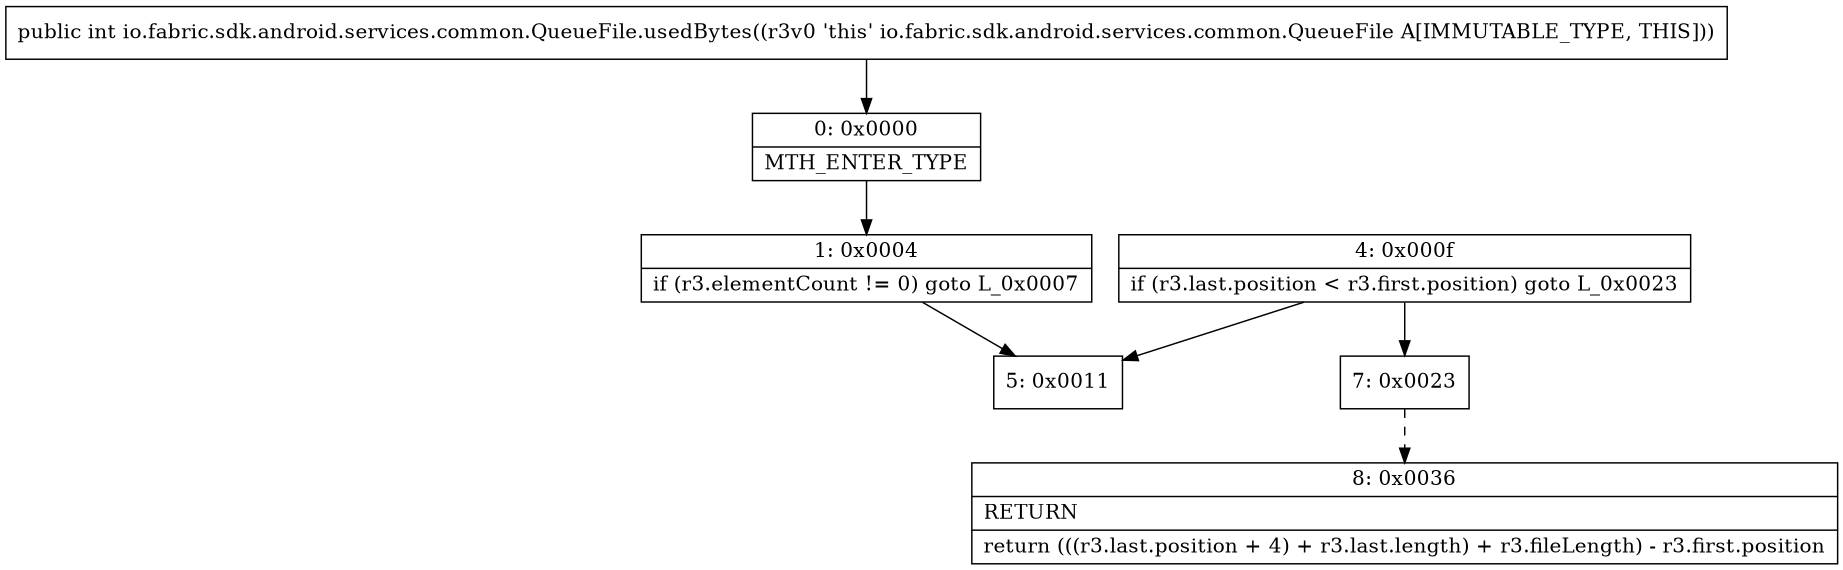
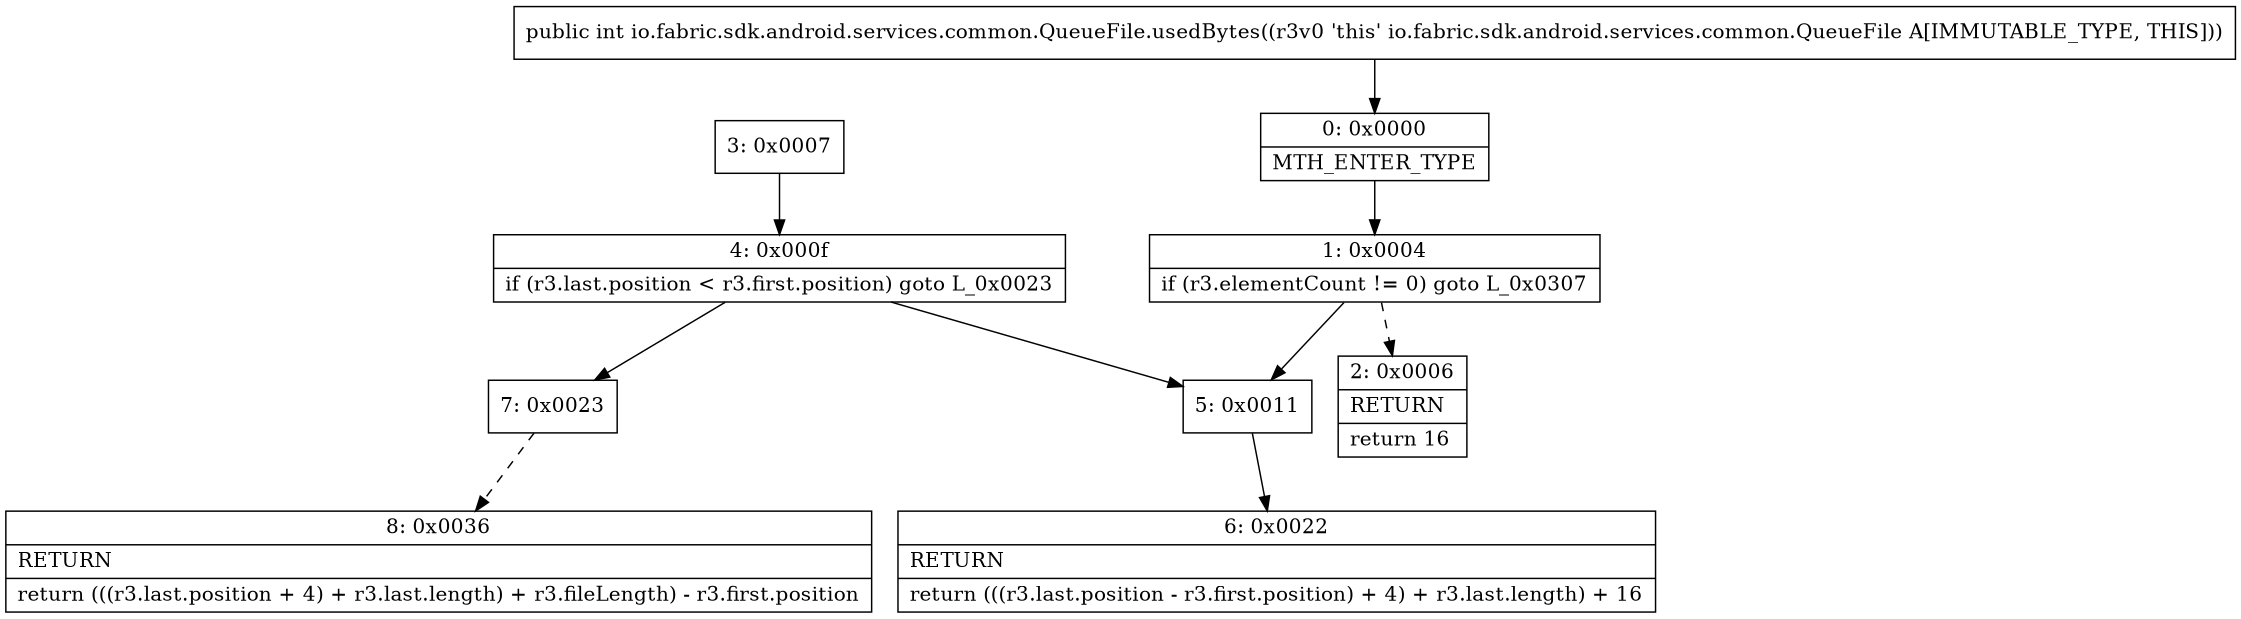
node "3: 0x0007": added
node "1: 0x0004": text "if (r3.elementCount != 0) goto L_0x0007" -> "if (r3.elementCount != 0) goto L_0x0307"
node "2: 0x0006": added
node "6: 0x0022": added
